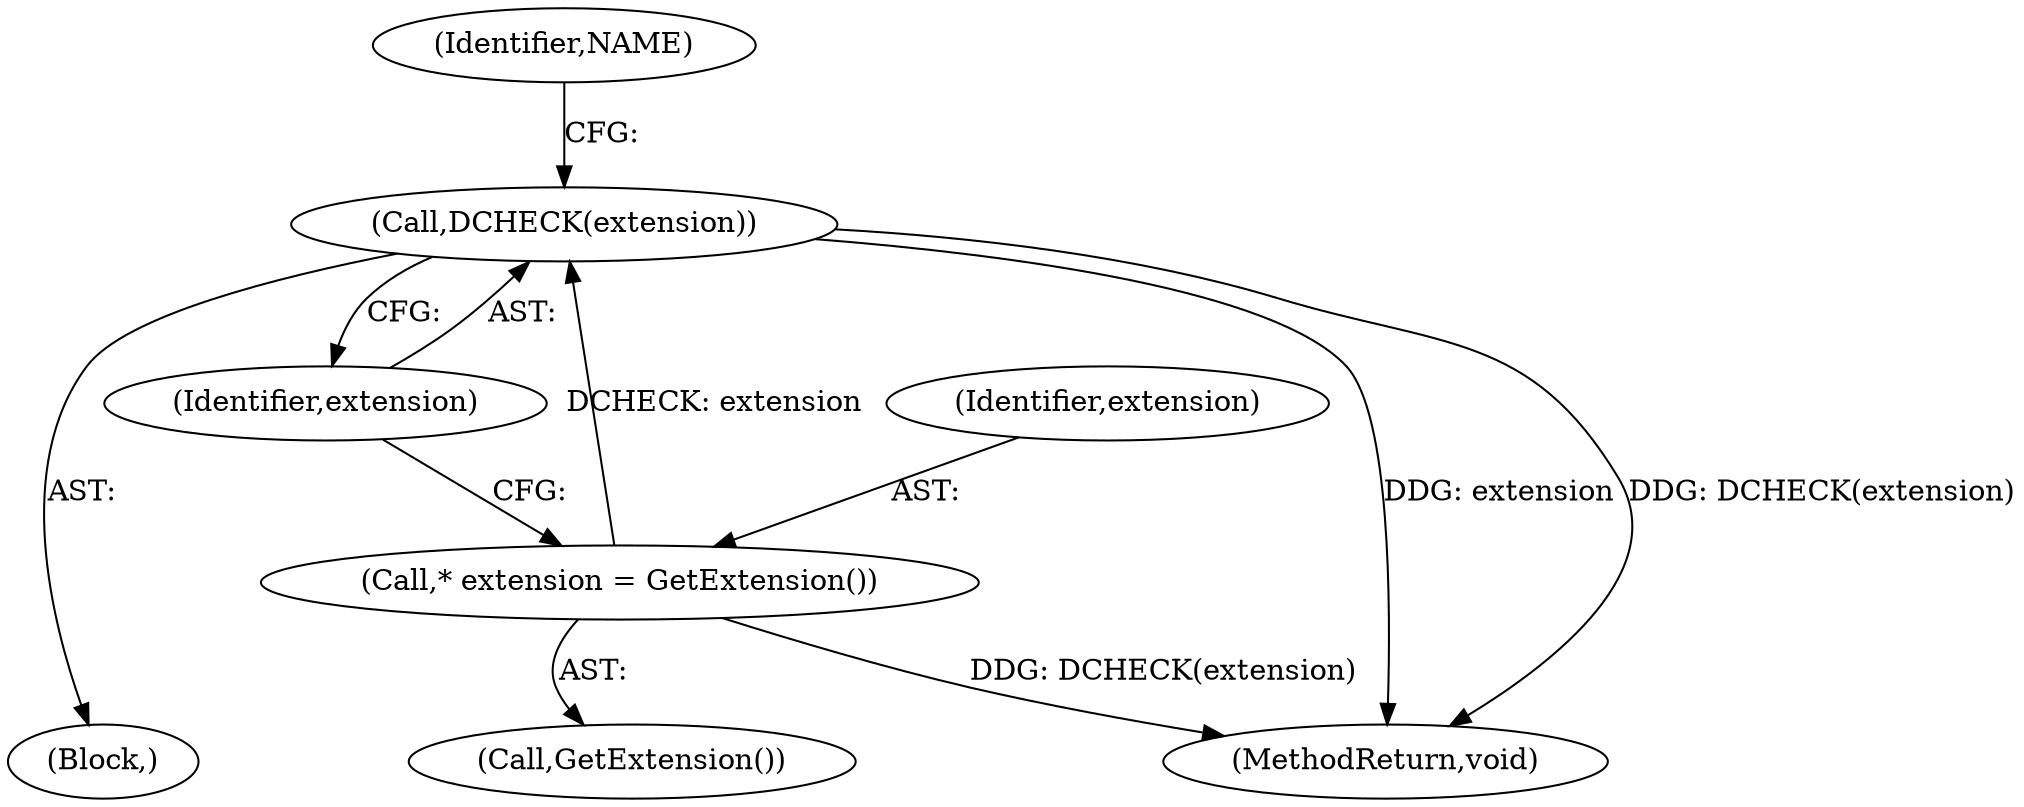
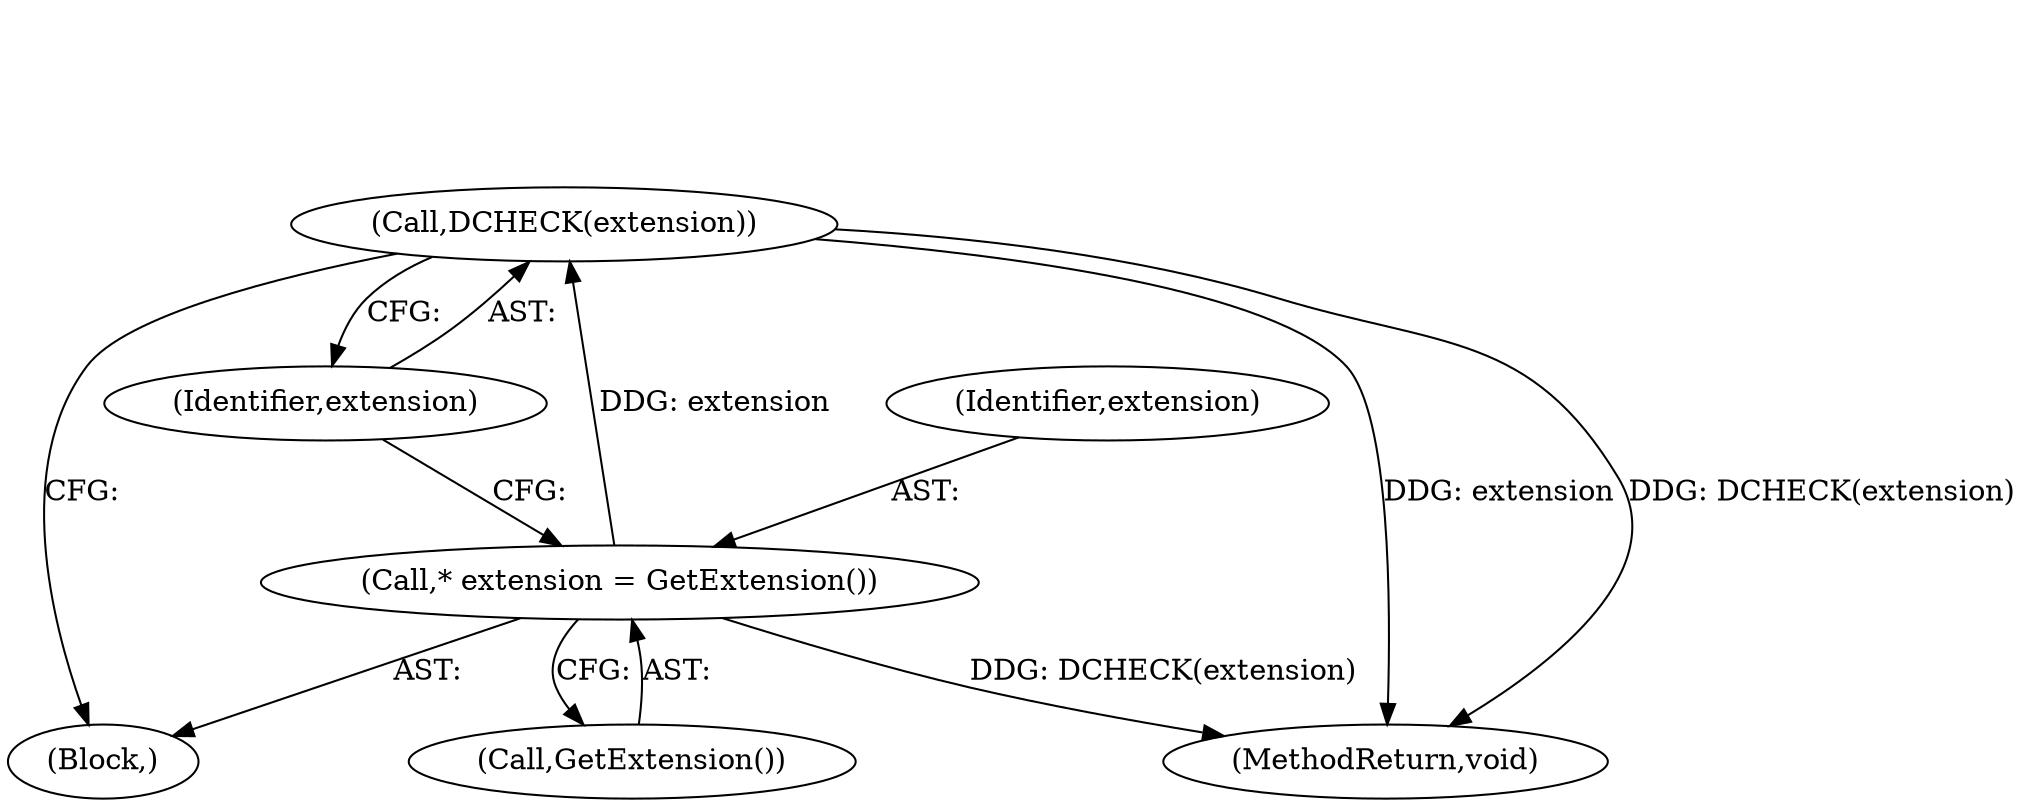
node "(Identifier,NAME)": removed
edge "(Call,* extension = GetExtension())" -> "(Call,DCHECK(extension))": label "DCHECK: extension" -> "DDG: extension"
edge "(Call,DCHECK(extension))" -> "(Block,)": label "AST: " -> "CFG: "
edge "(Call,* extension = GetExtension())" -> "(Call,GetExtension())": label "AST: " -> "CFG: "
edge "(Call,* extension = GetExtension())" -> "(Block,)": added, label "AST:"
edge "(Call,GetExtension())" -> "(Call,* extension = GetExtension())": added, label "AST:"
